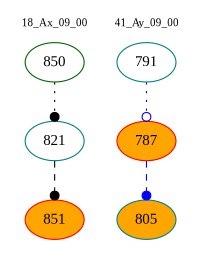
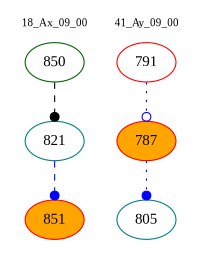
node "791": color teal -> red
edge "850" -> "821": style dotted -> dashed
edge "821" -> "851": color black -> blue
edge "787" -> "805": style dashed -> dotted
node "805": fillcolor orange -> white
